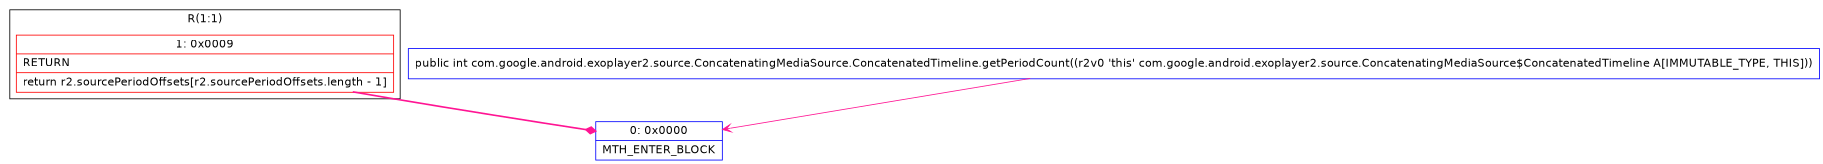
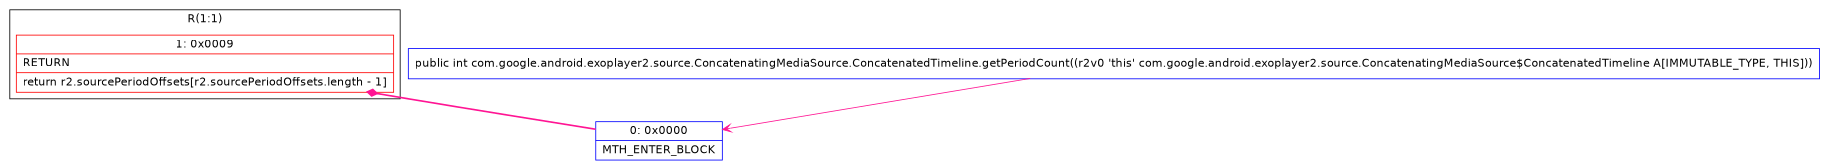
edge "1: 0x0009" -> "0: 0x0000": reversed
